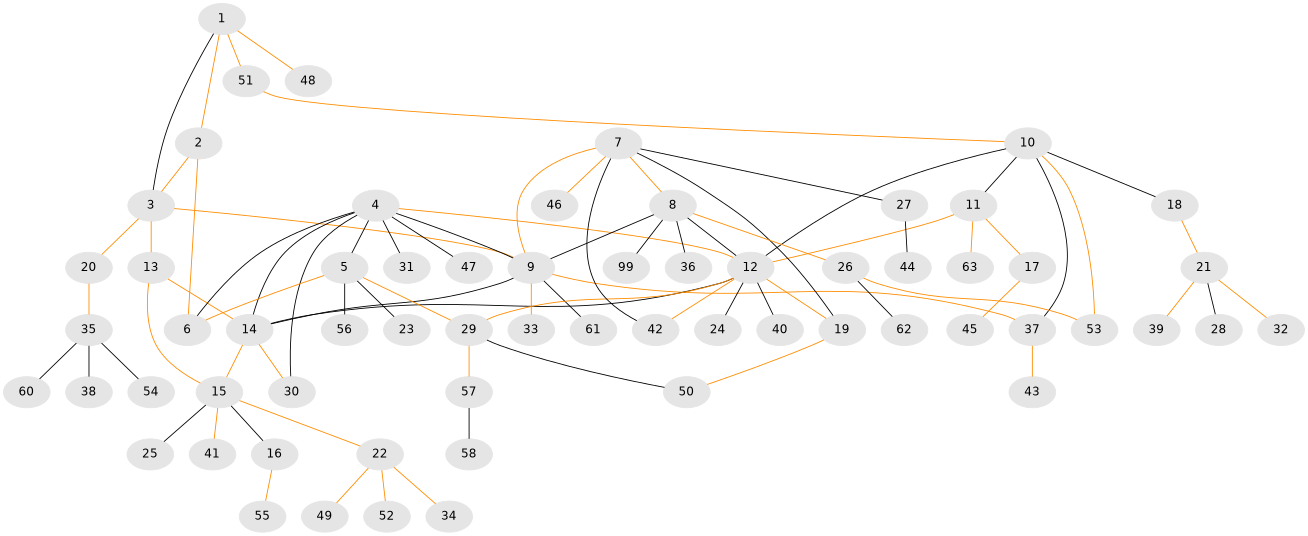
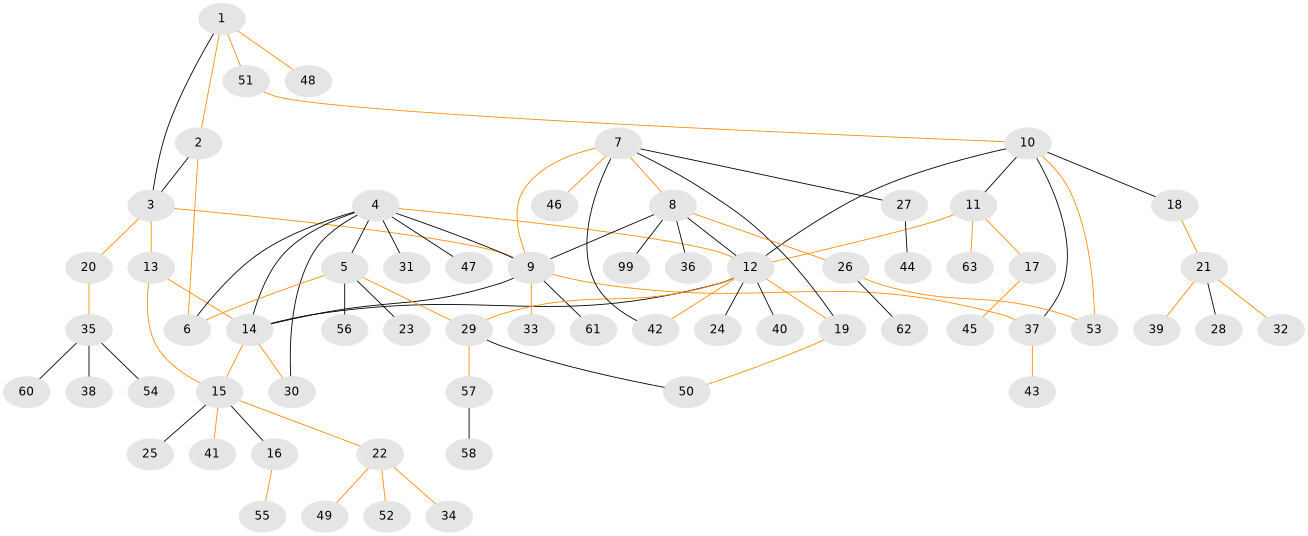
edge "2" -- "3": color darkorange -> black
